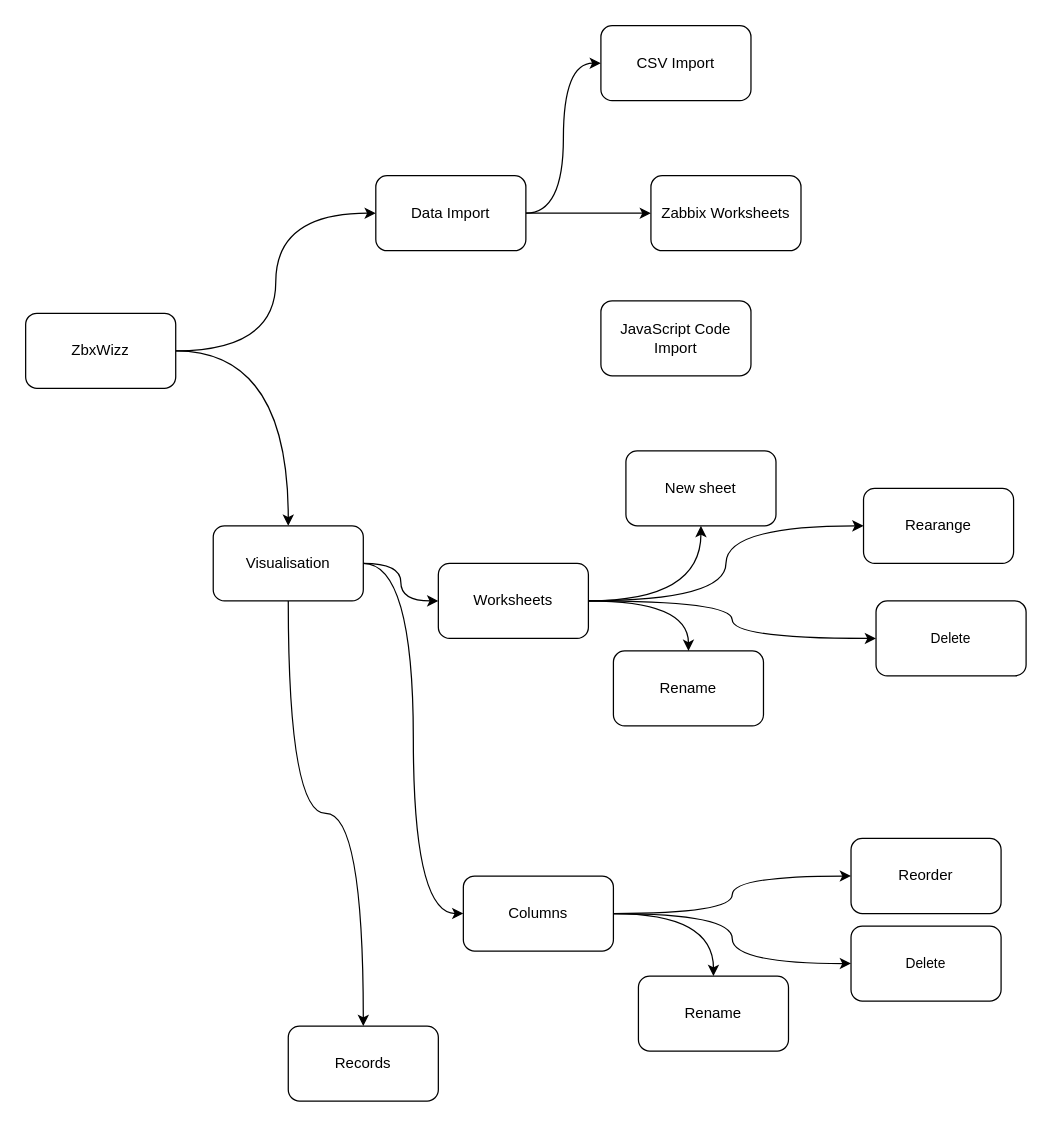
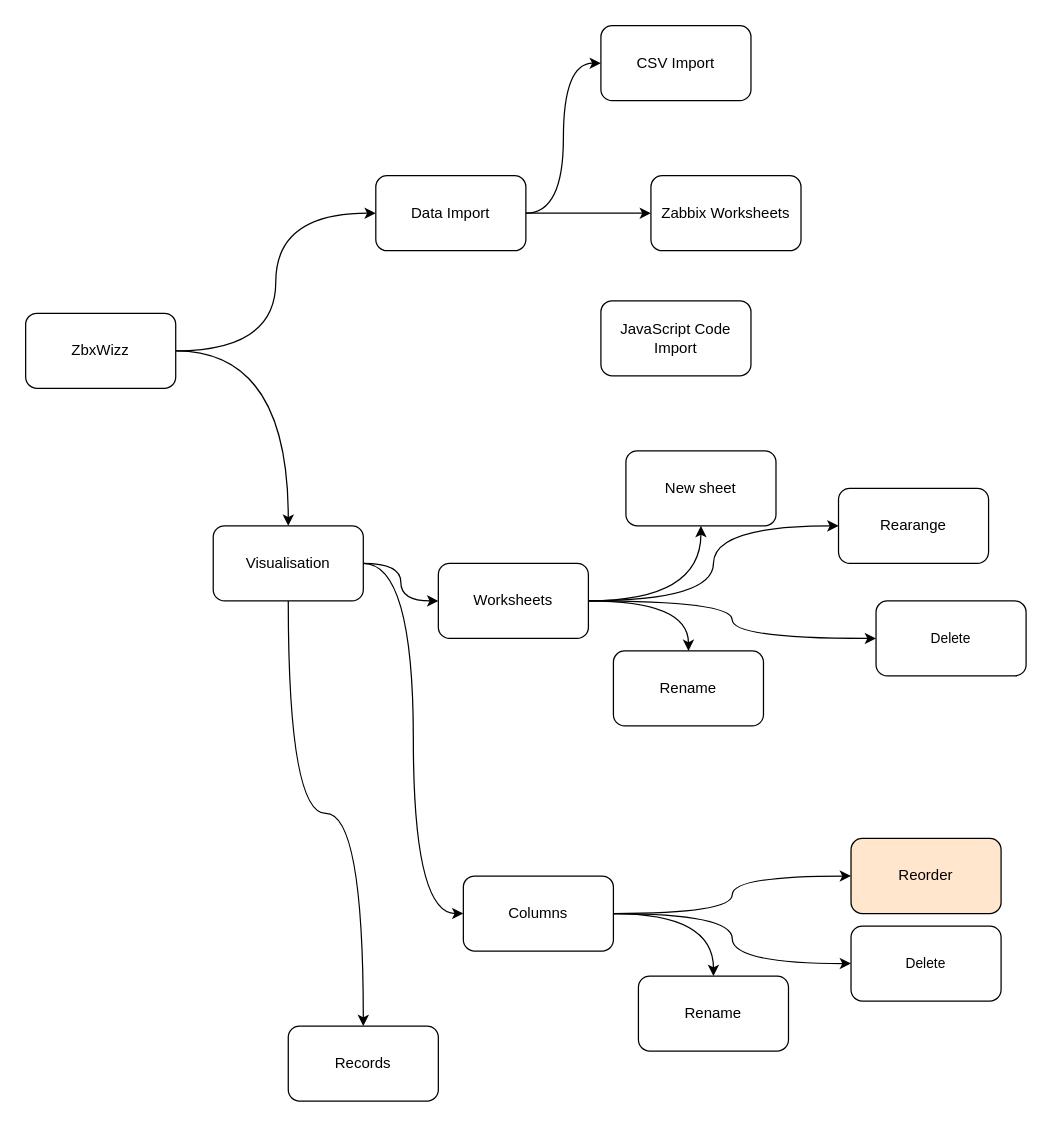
node "Rearange": moved (938, 526) -> (913, 526)
node "Reorder": fillcolor #ffffff -> #ffe6cc
